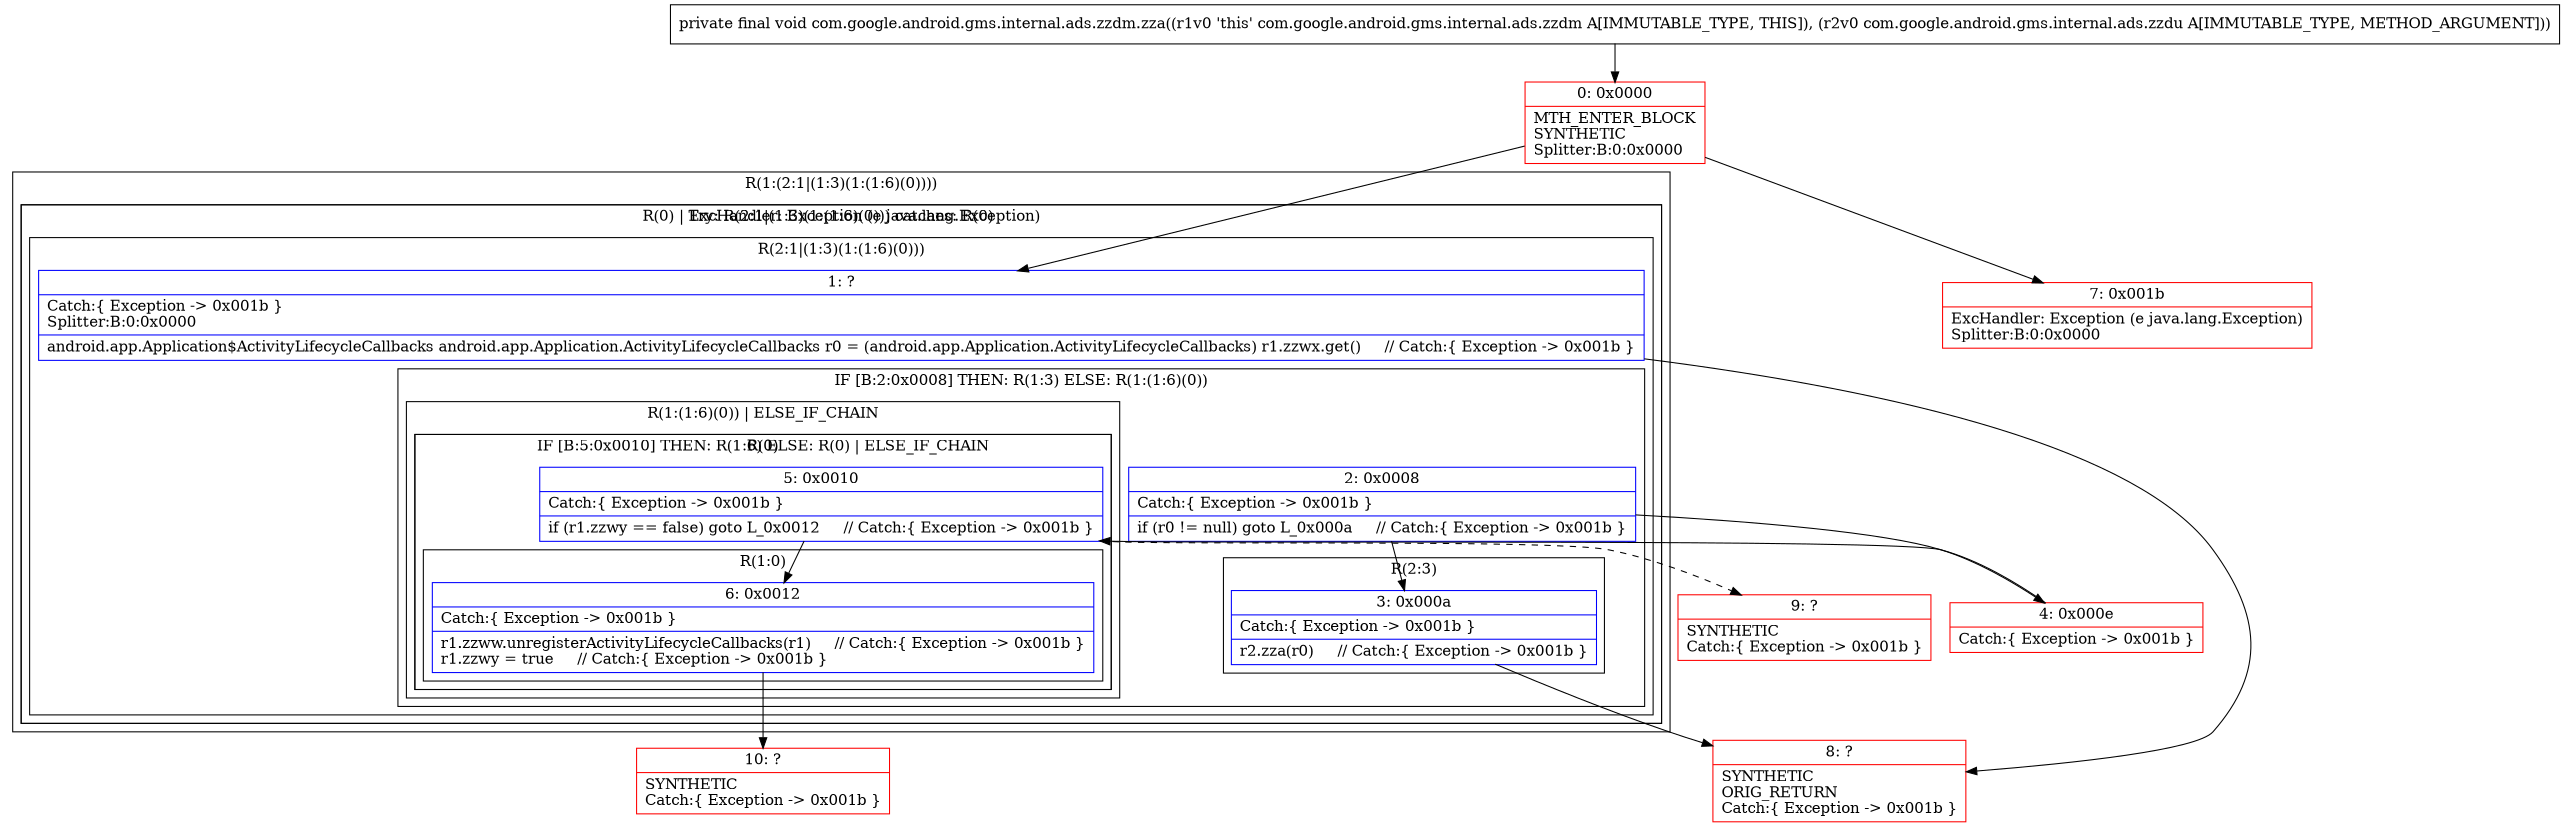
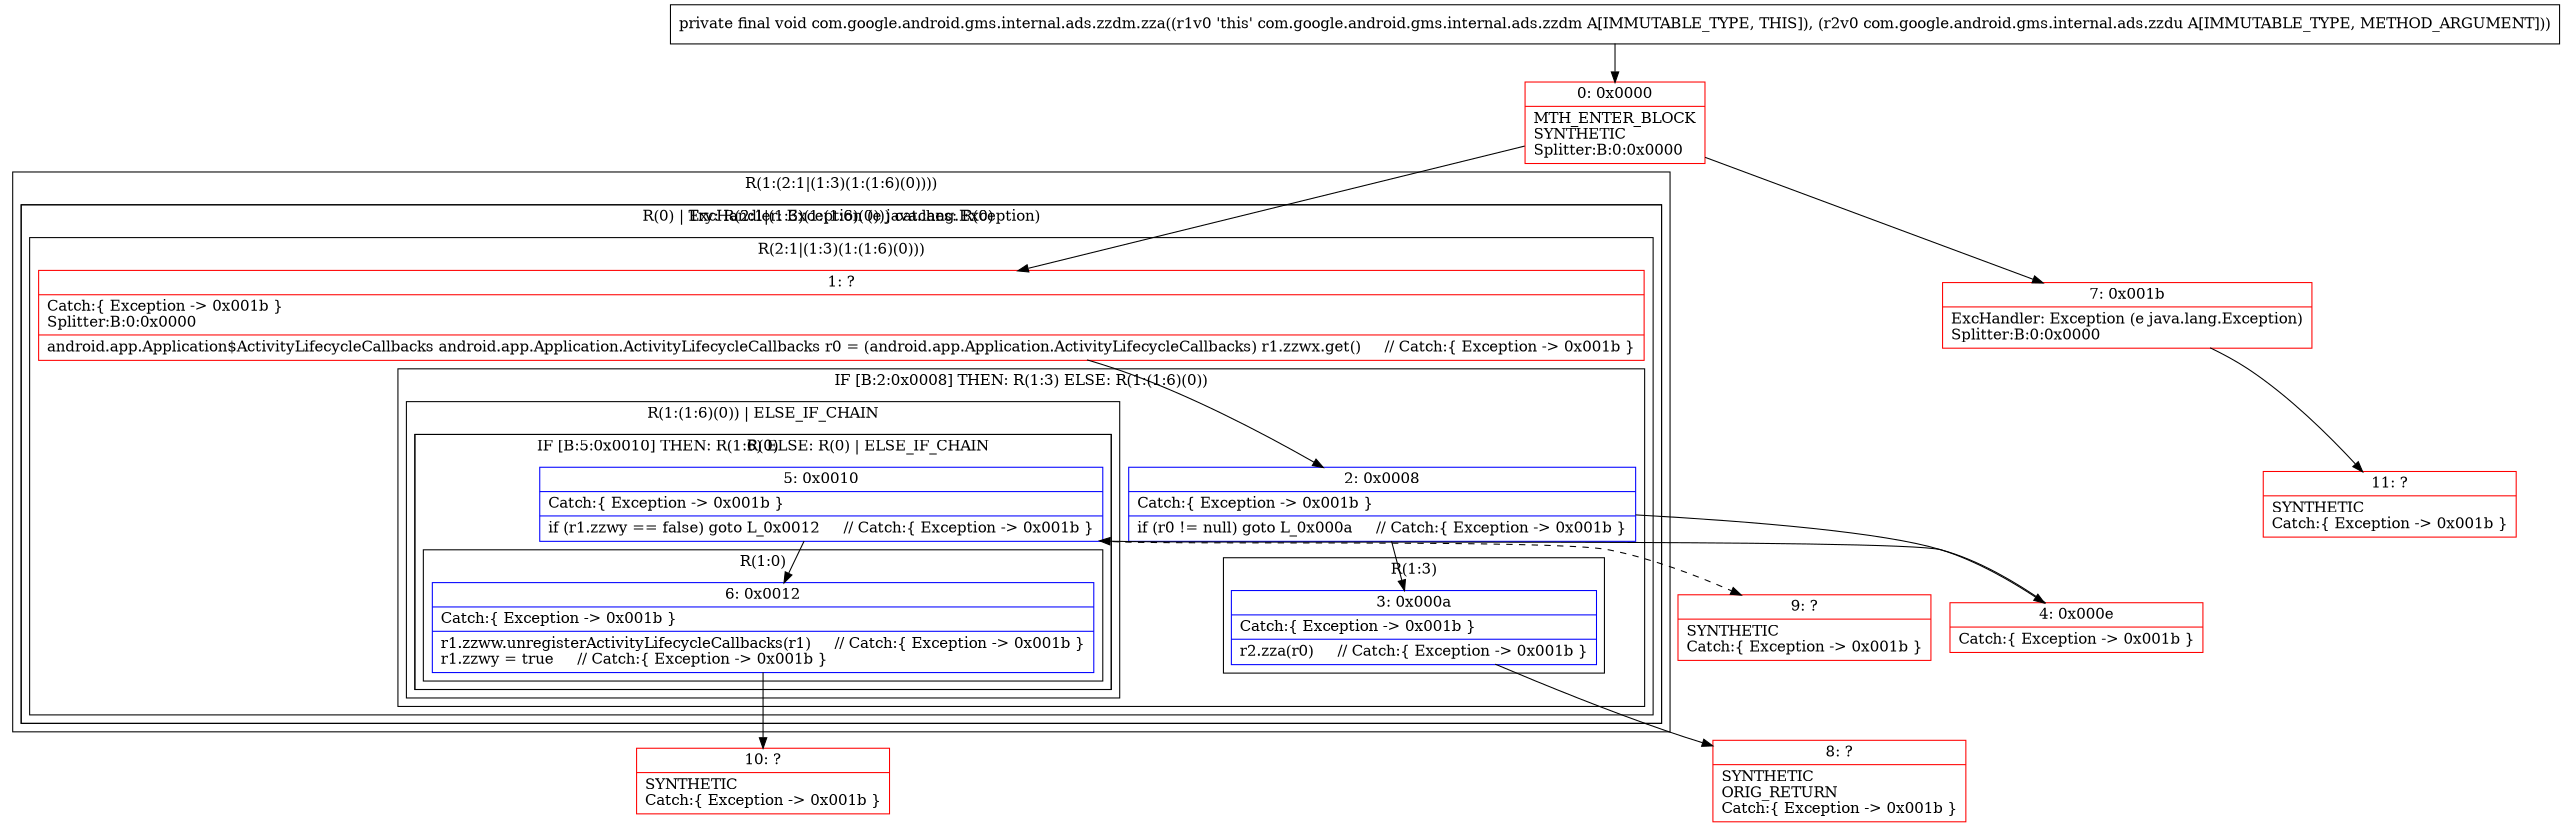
node "1: ?": color blue -> red
edge "1: ?" -> "8: ?": now "1: ?" -> "2: 0x0008"
node "11: ?": added
cluster "R(2:3)": label "R(2:3)" -> "R(1:3)"
